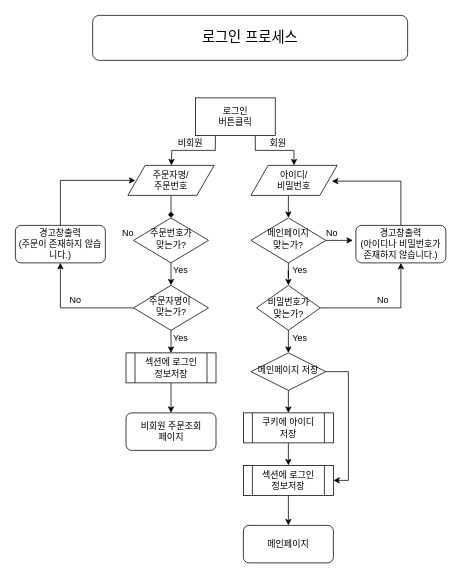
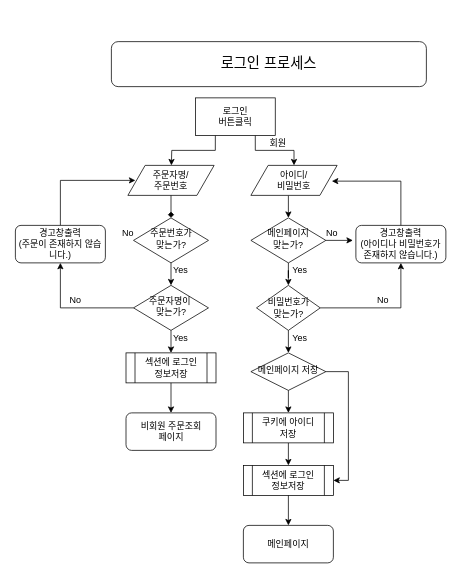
node "로그인 프로세스": moved (250, 38) -> (269, 64)
node "비회원": removed
